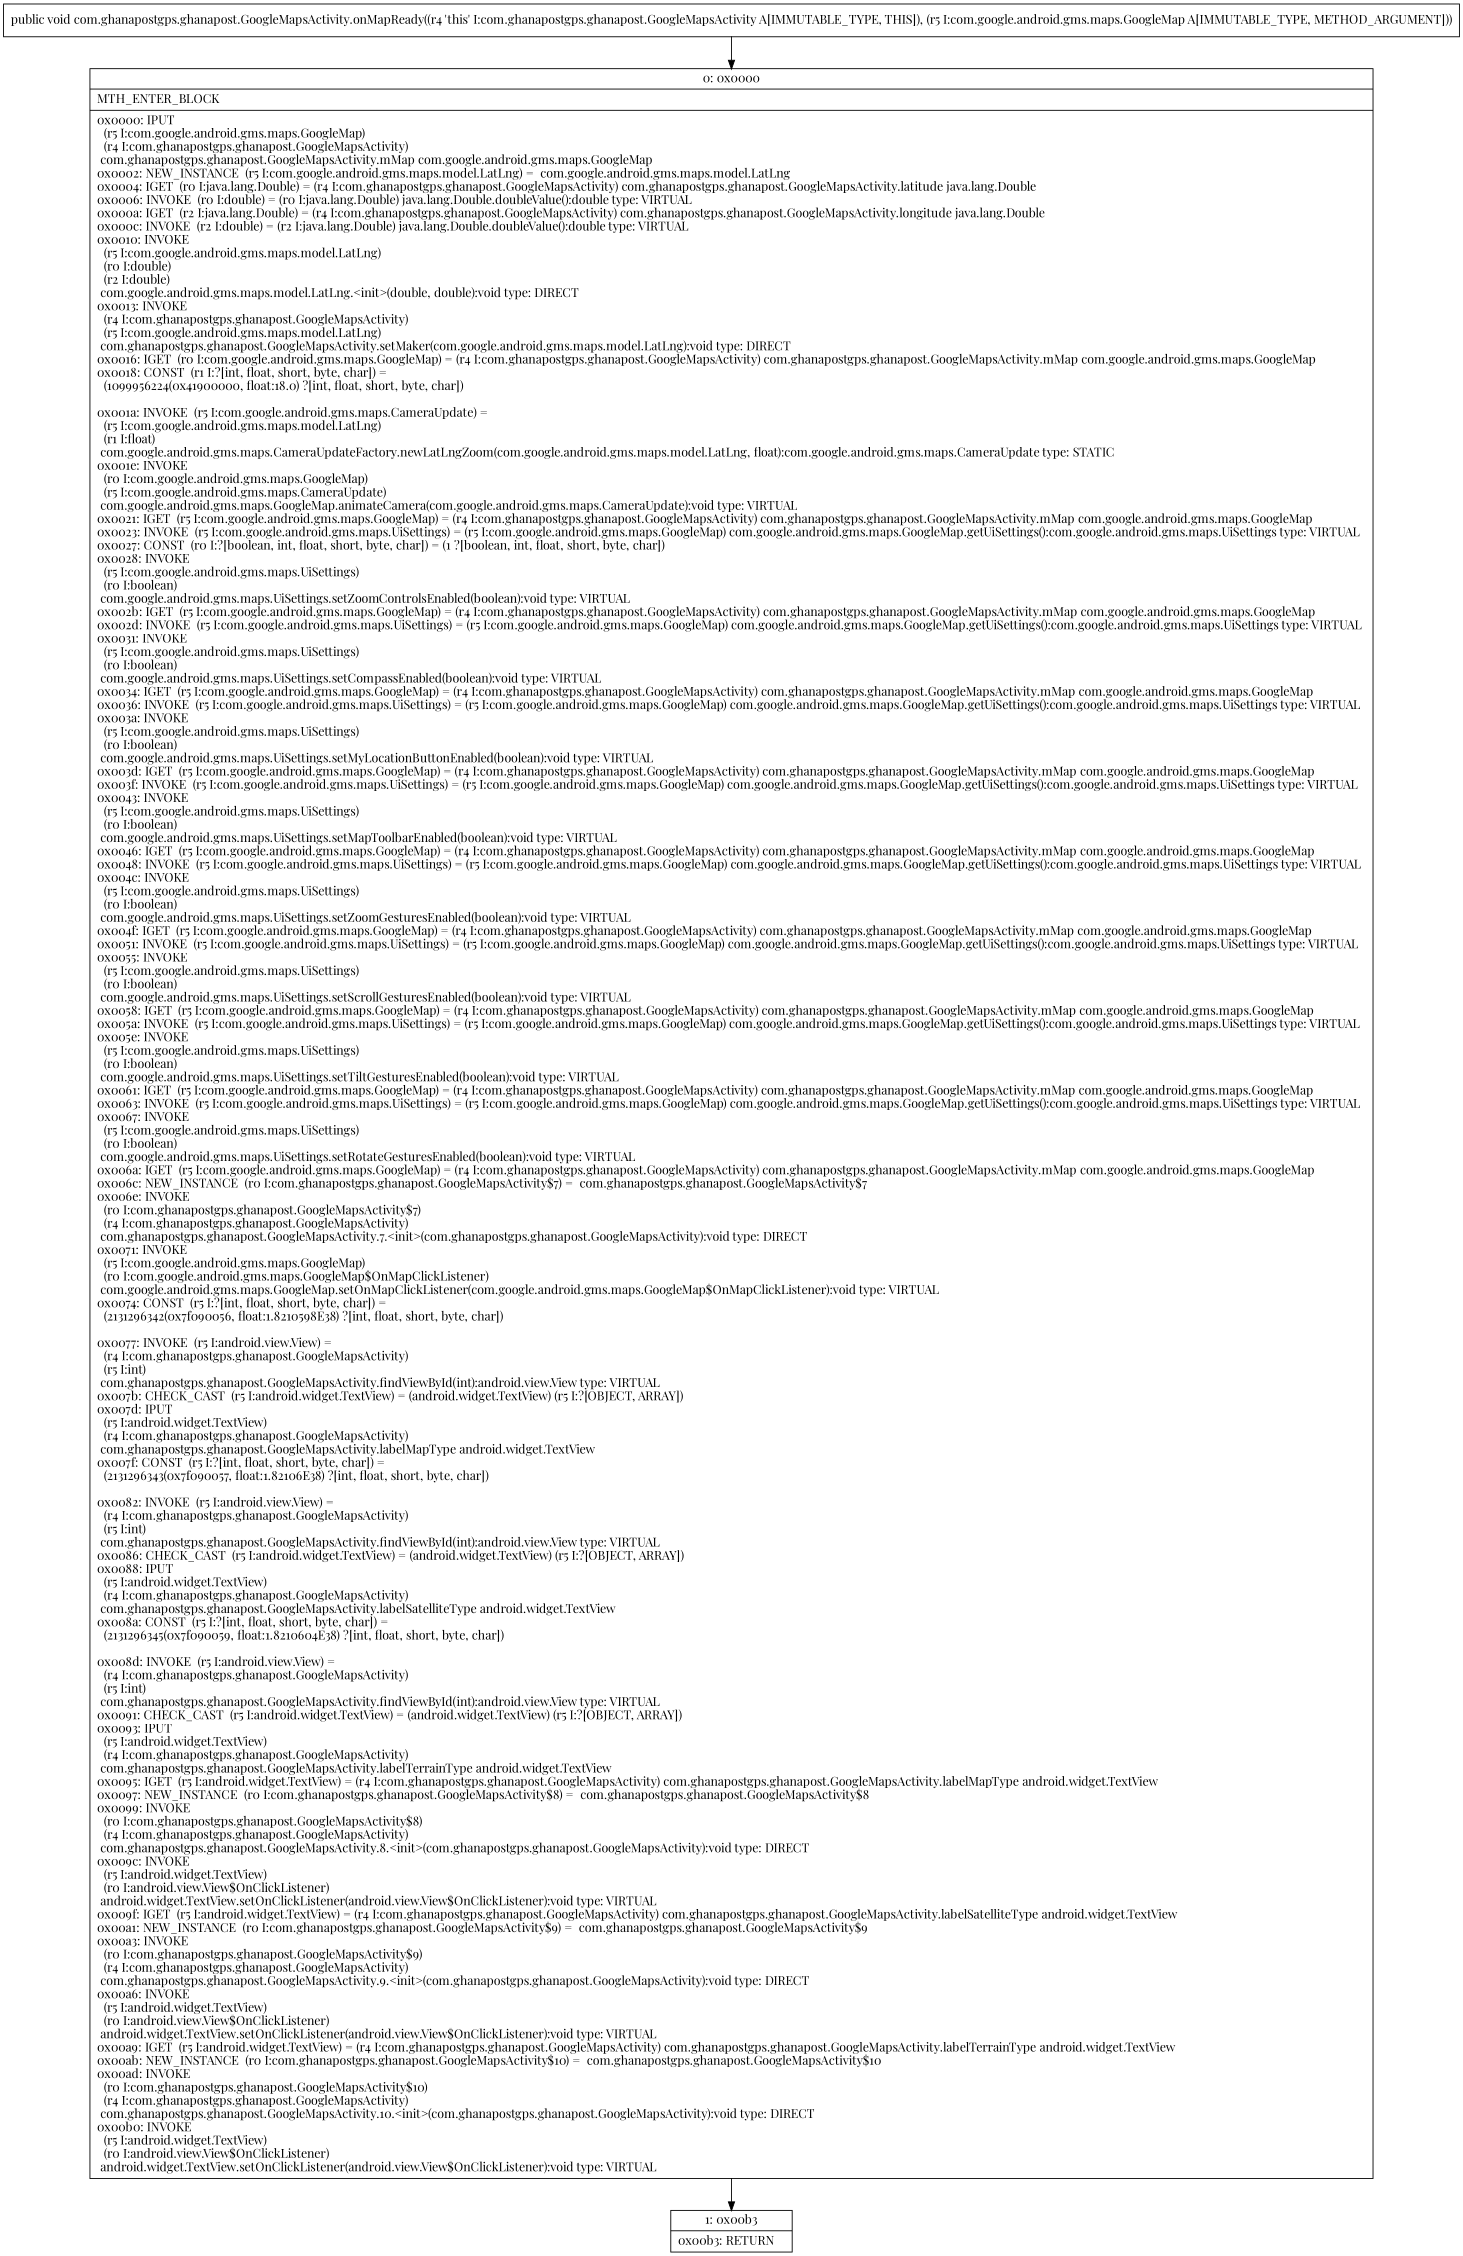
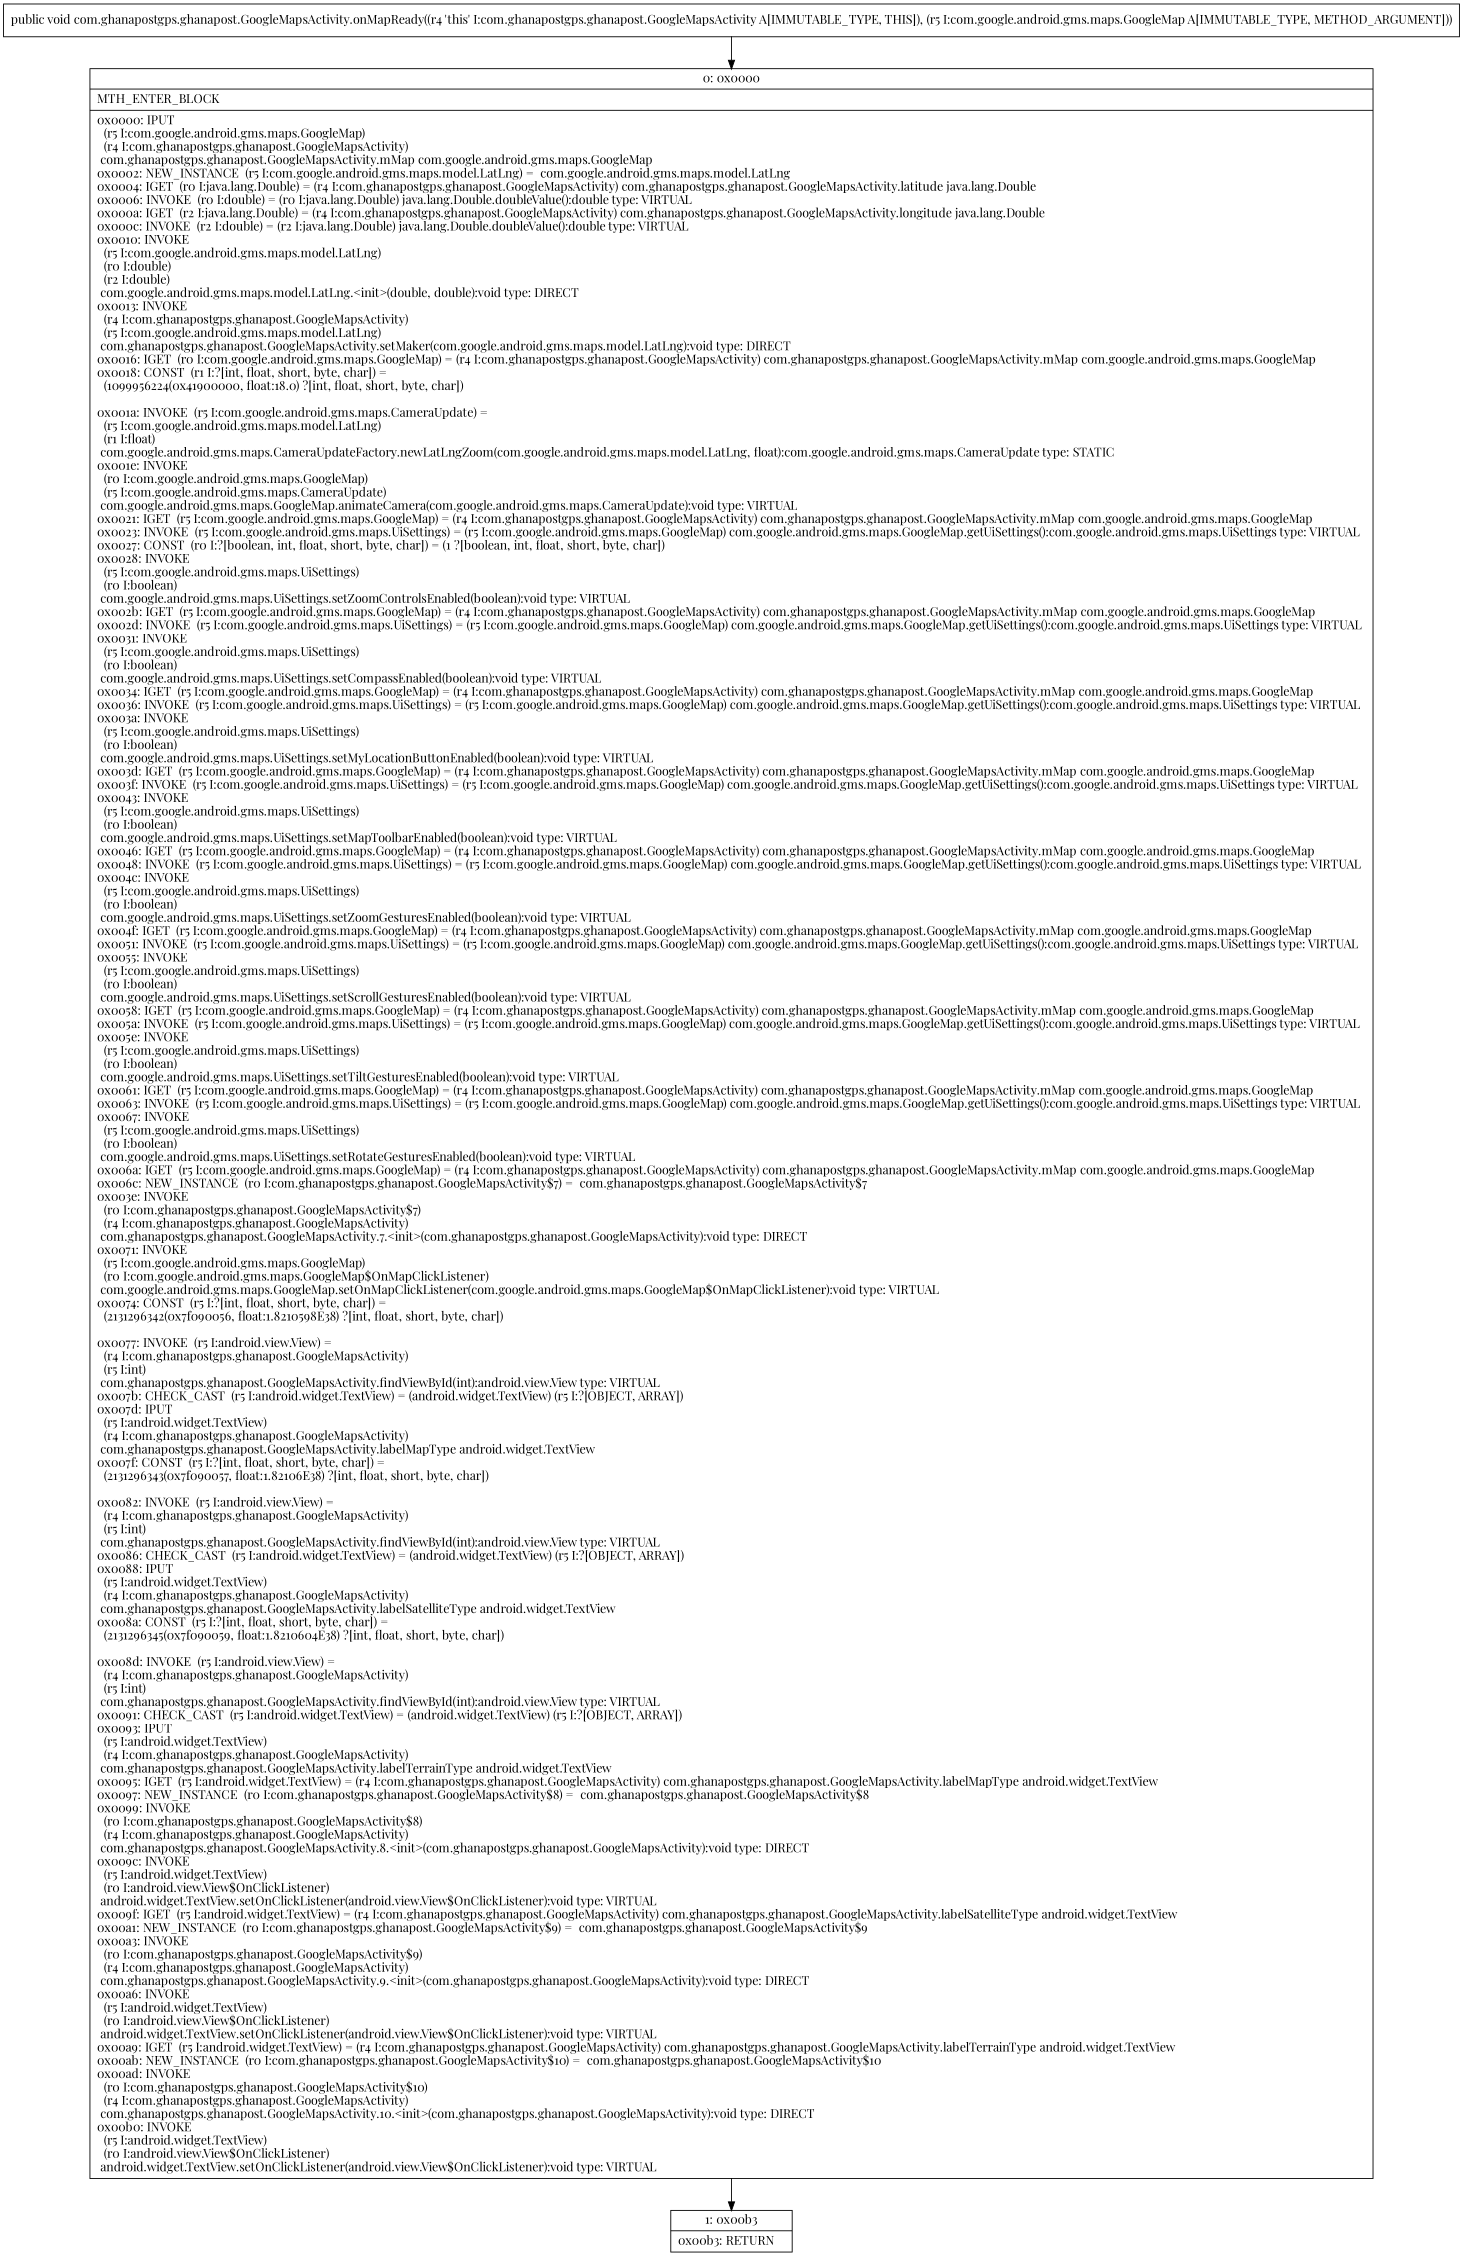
node "0: 0x0000": text "0x006e: INVOKE" -> "0x003e: INVOKE"
